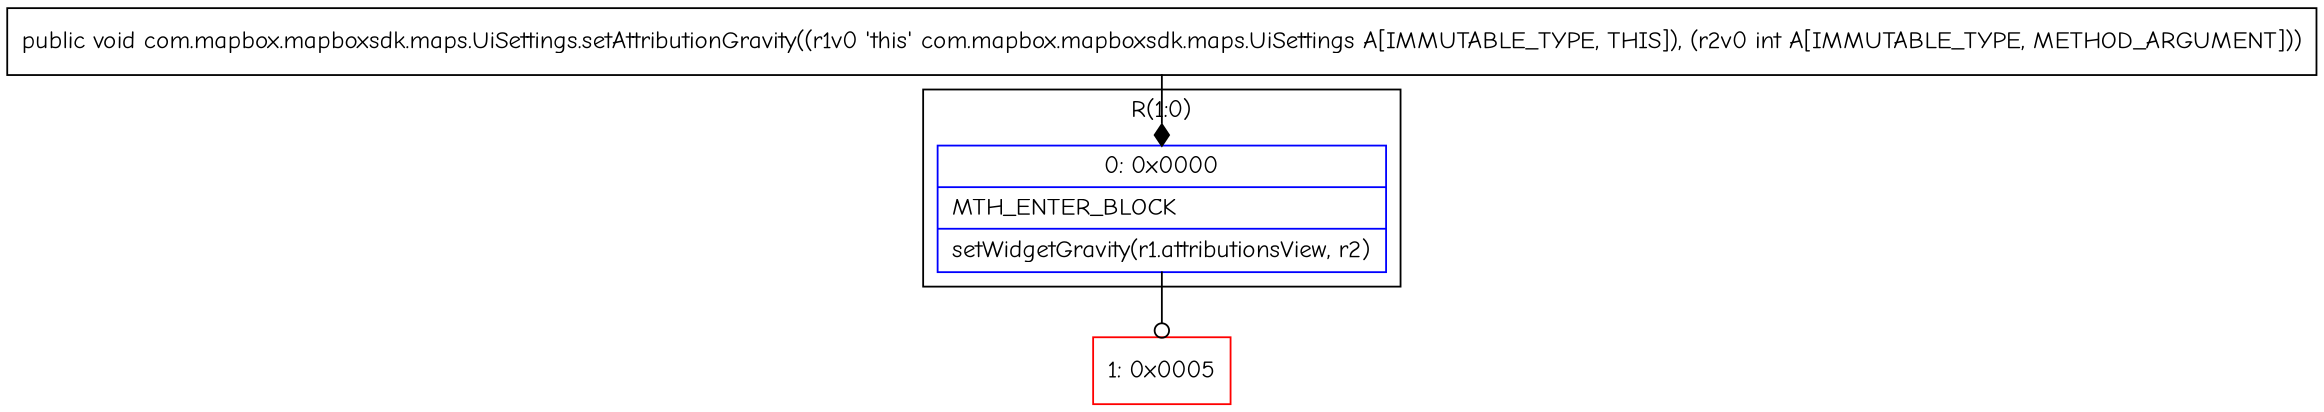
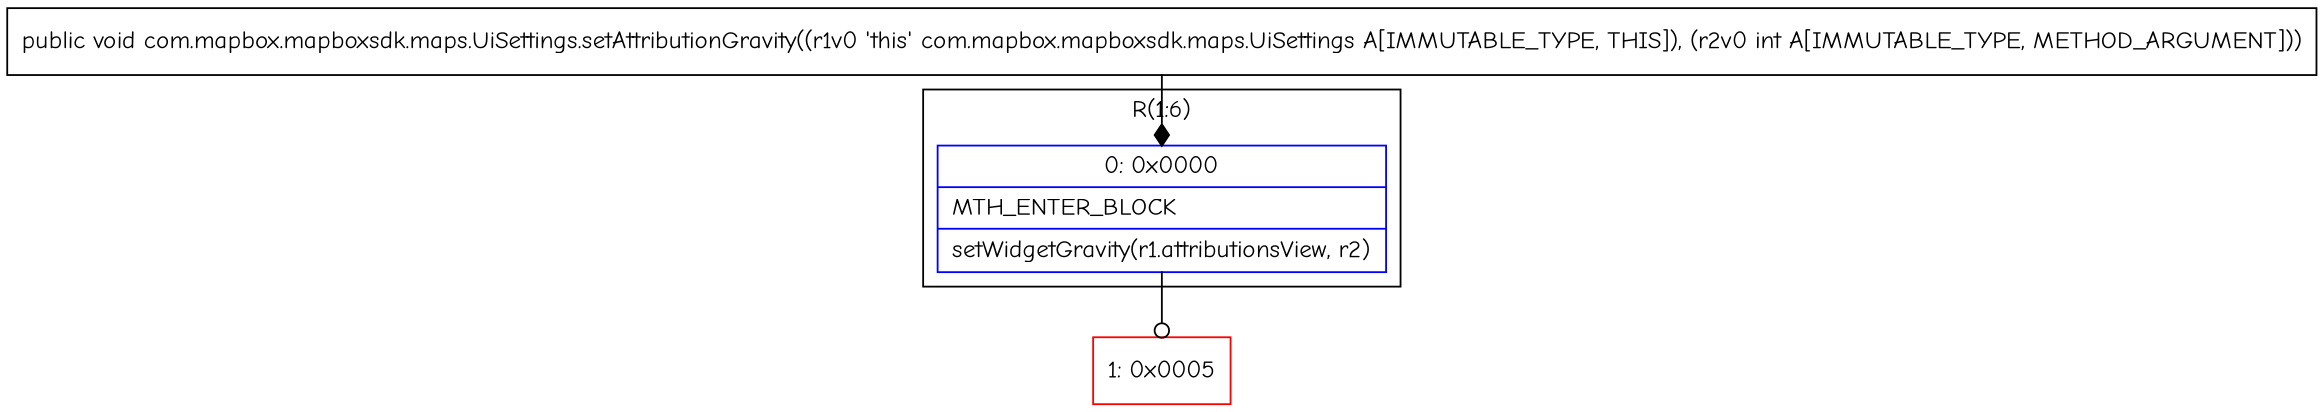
cluster "R(1:0)": label "R(1:0)" -> "R(1:6)"
